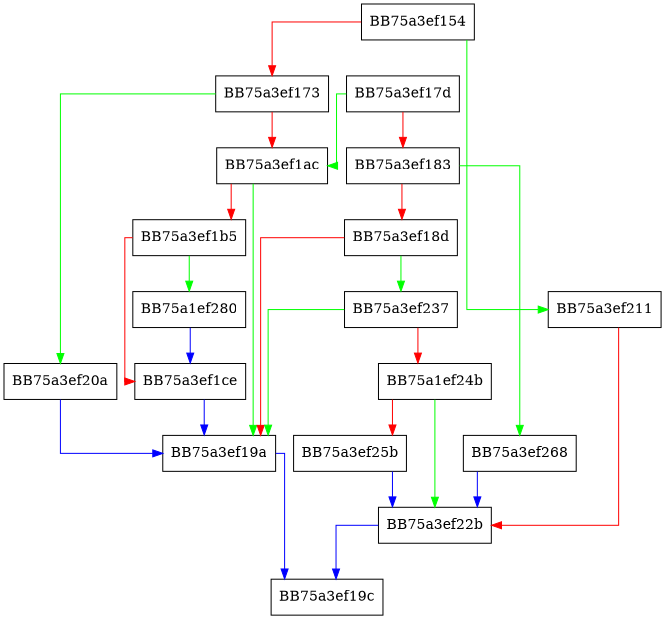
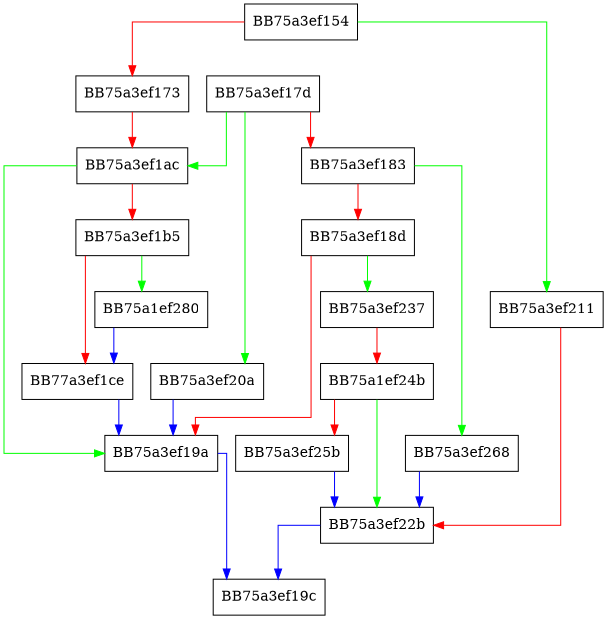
edge "BB75a3ef173" -> "BB75a3ef20a": now "BB75a3ef17d" -> "BB75a3ef20a"
edge "BB75a3ef237" -> "BB75a3ef19a": removed
node "BB75a3ef1ce": label "BB75a3ef1ce" -> "BB77a3ef1ce"
